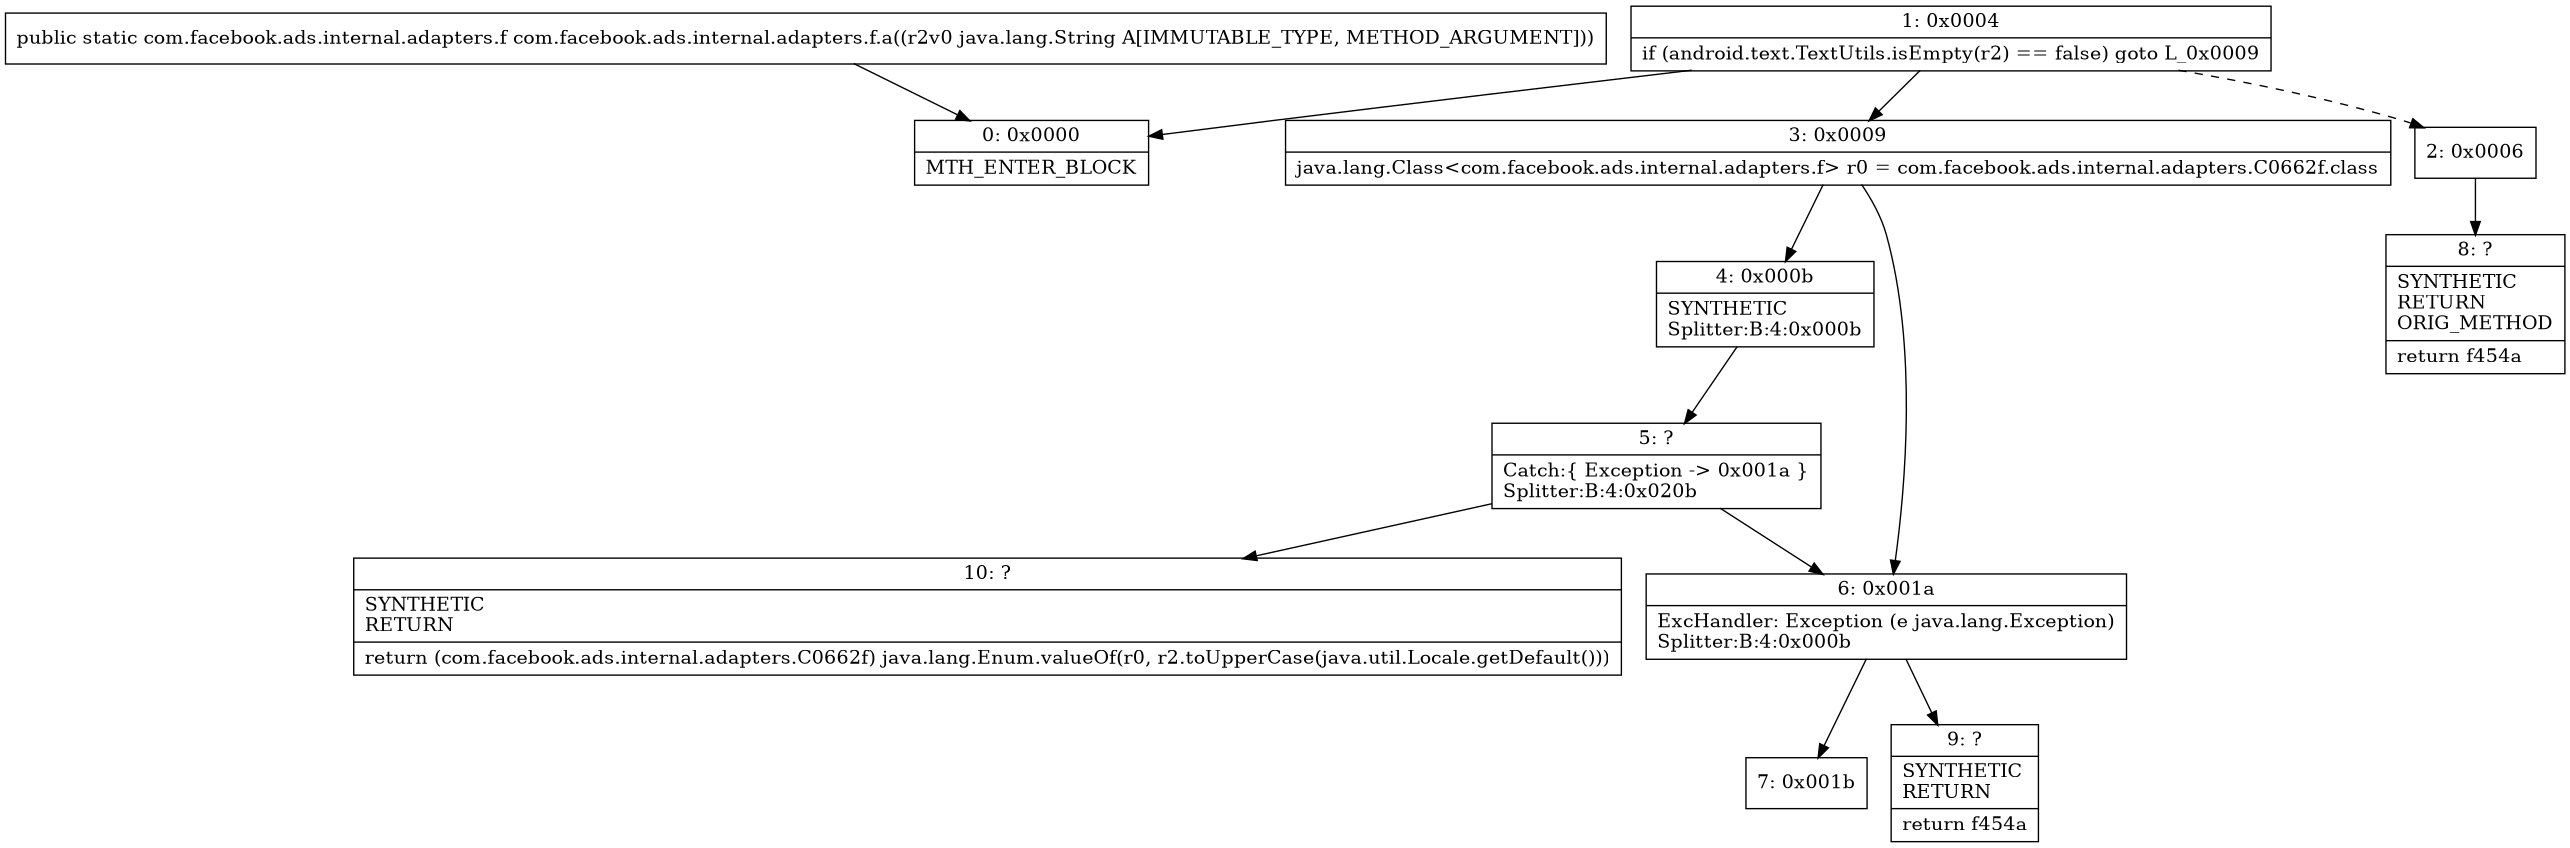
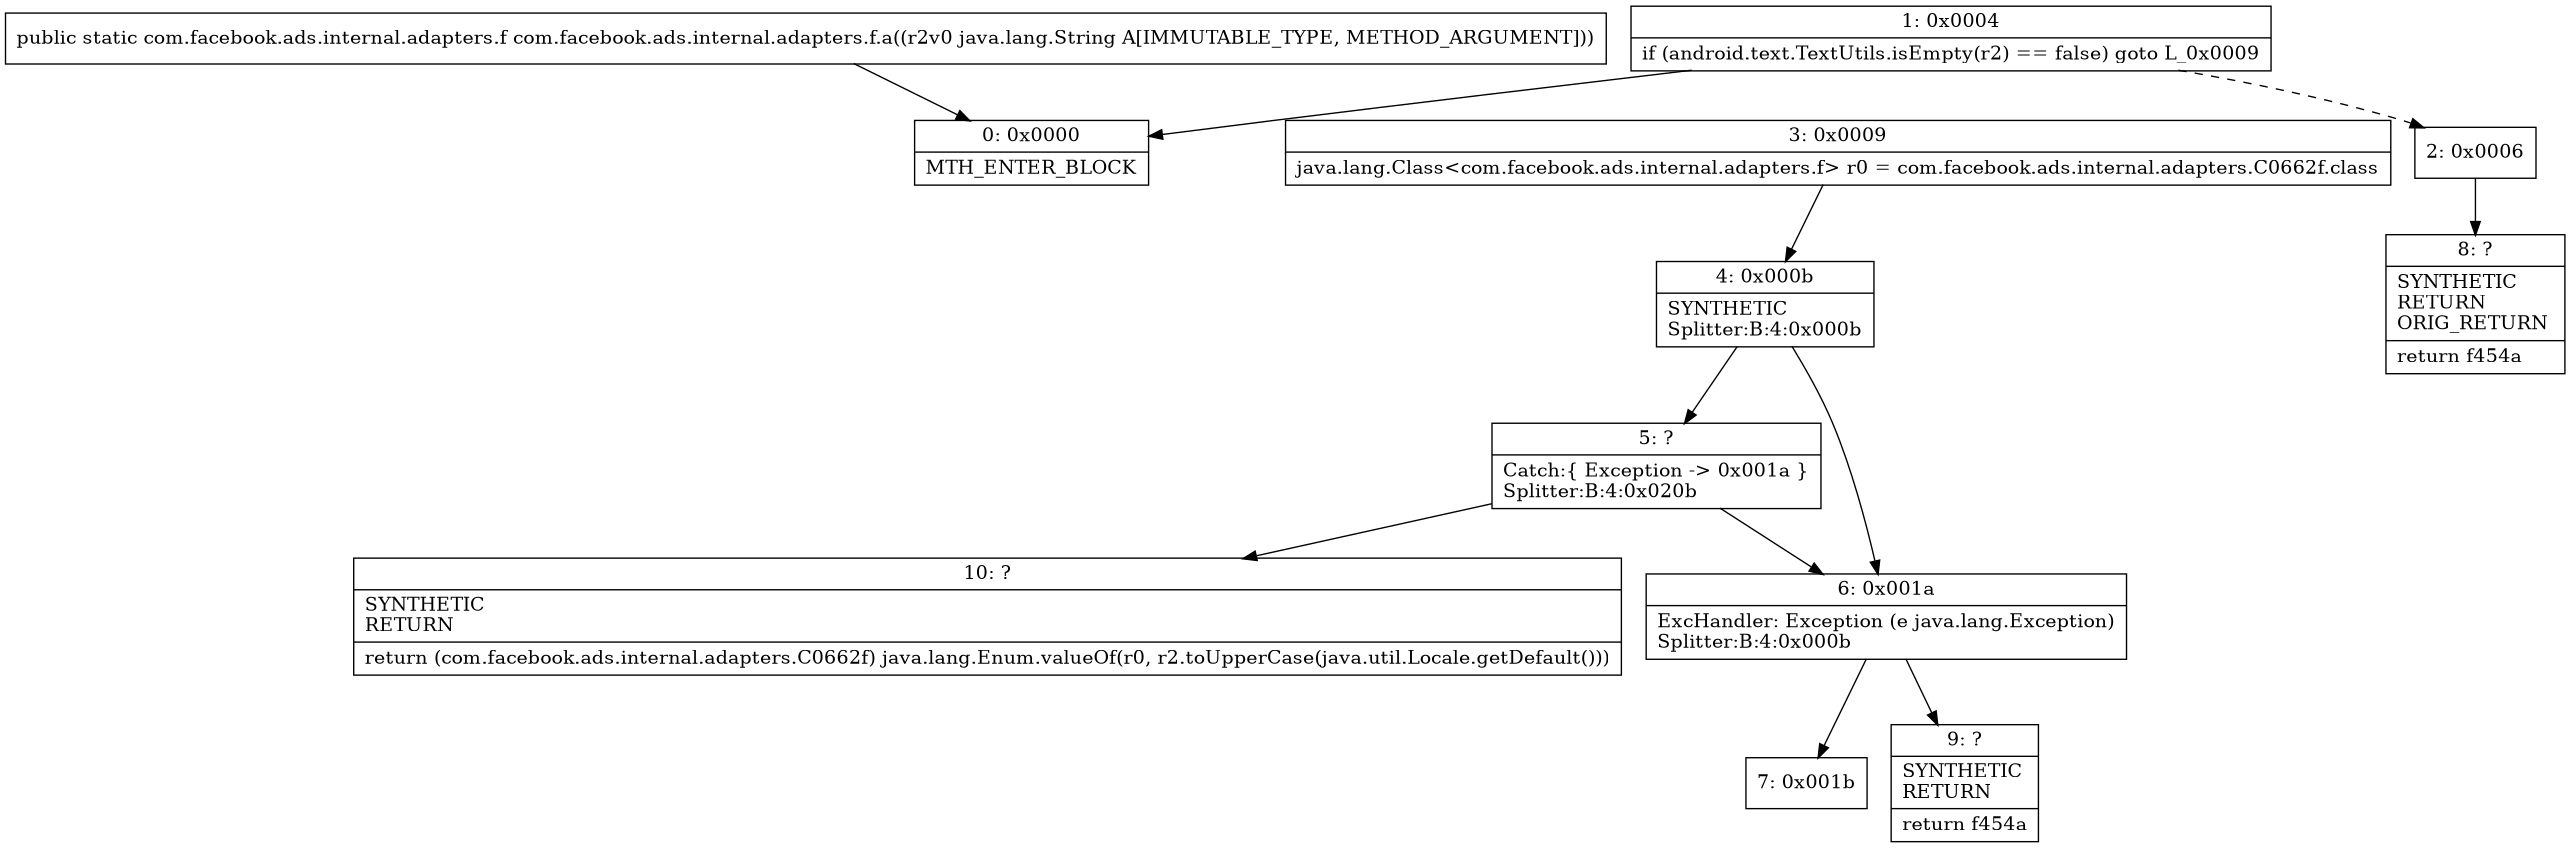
edge "1: 0x0004" -> "3: 0x0009": removed
node "8: ?": text "ORIG_METHOD" -> "ORIG_RETURN"
edge "3: 0x0009" -> "6: 0x001a": now "4: 0x000b" -> "6: 0x001a"
